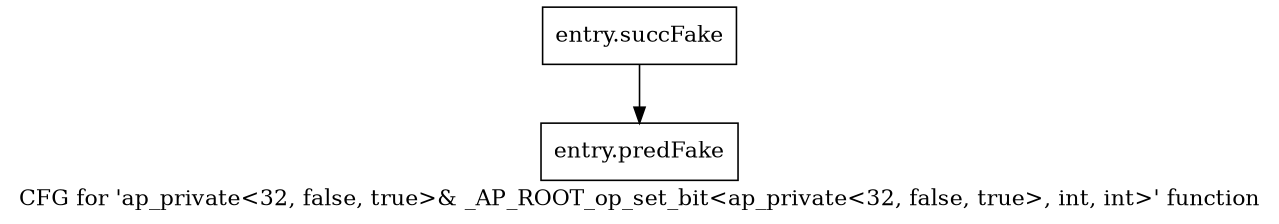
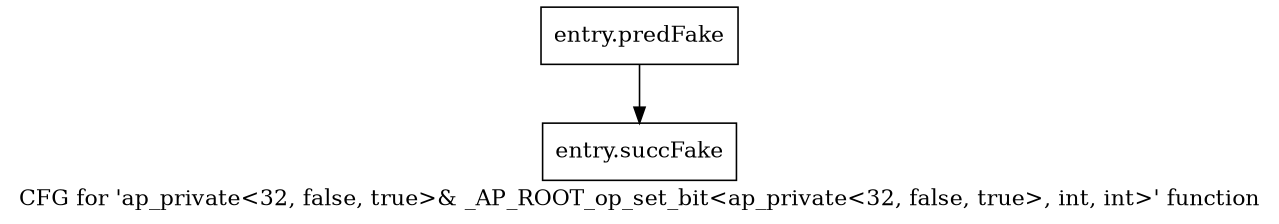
edge "entry.succFake" -> "entry.predFake": reversed
